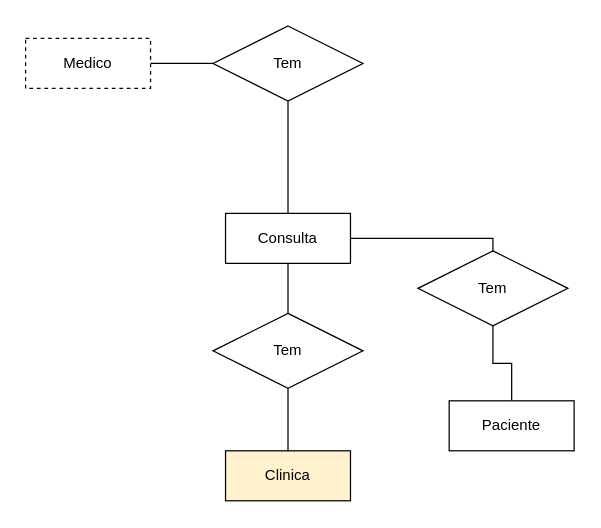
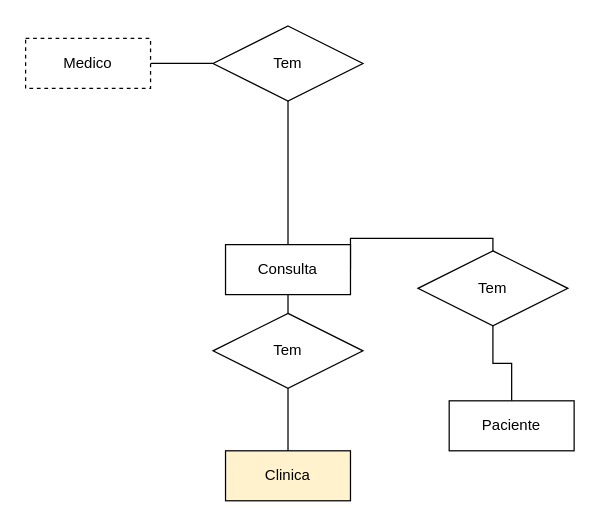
node "Consulta": moved (288, 238) -> (288, 269)
